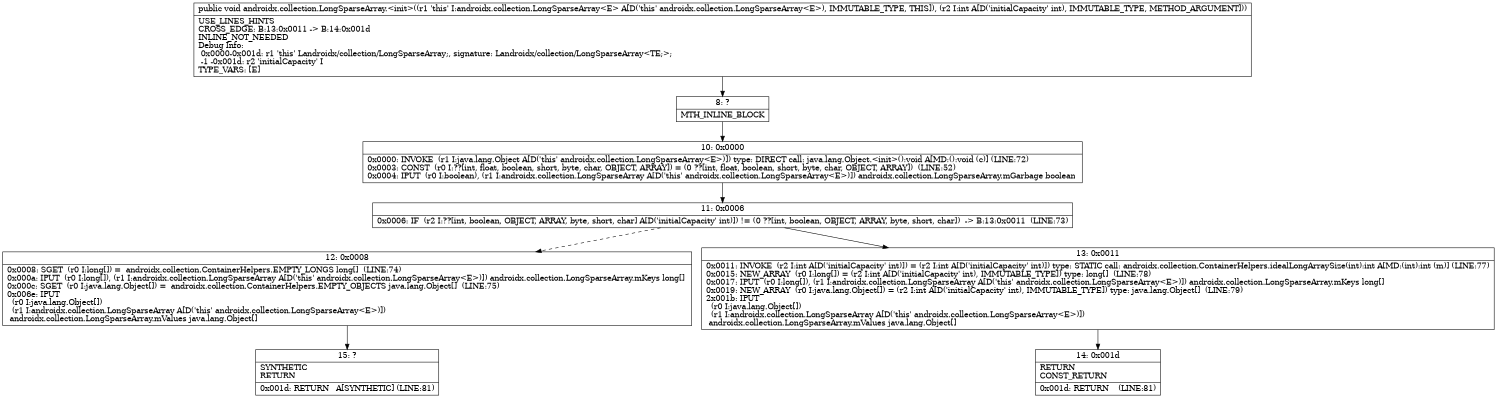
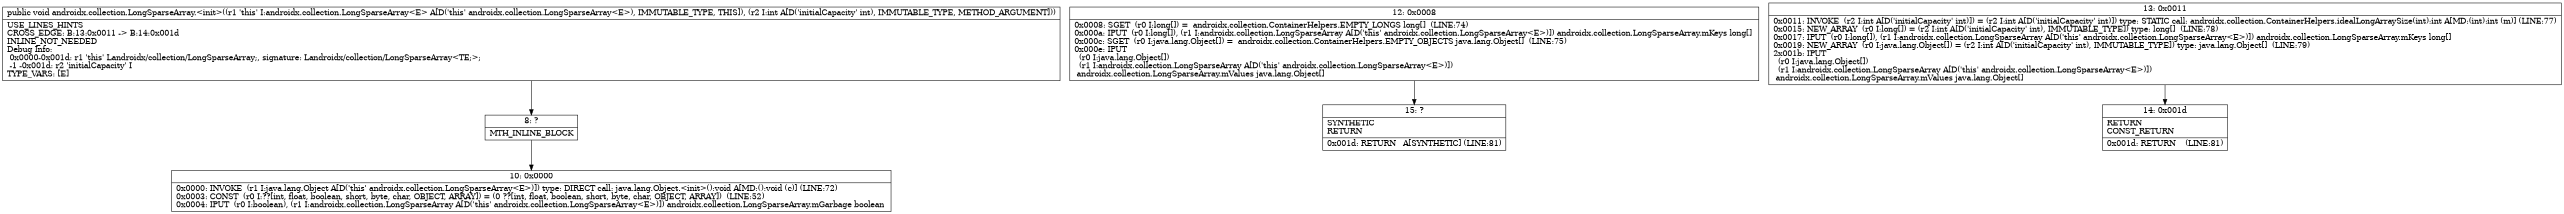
node "11: 0x0006": removed
node "12: 0x0008": text "0x006e: IPUT" -> "0x000e: IPUT"
